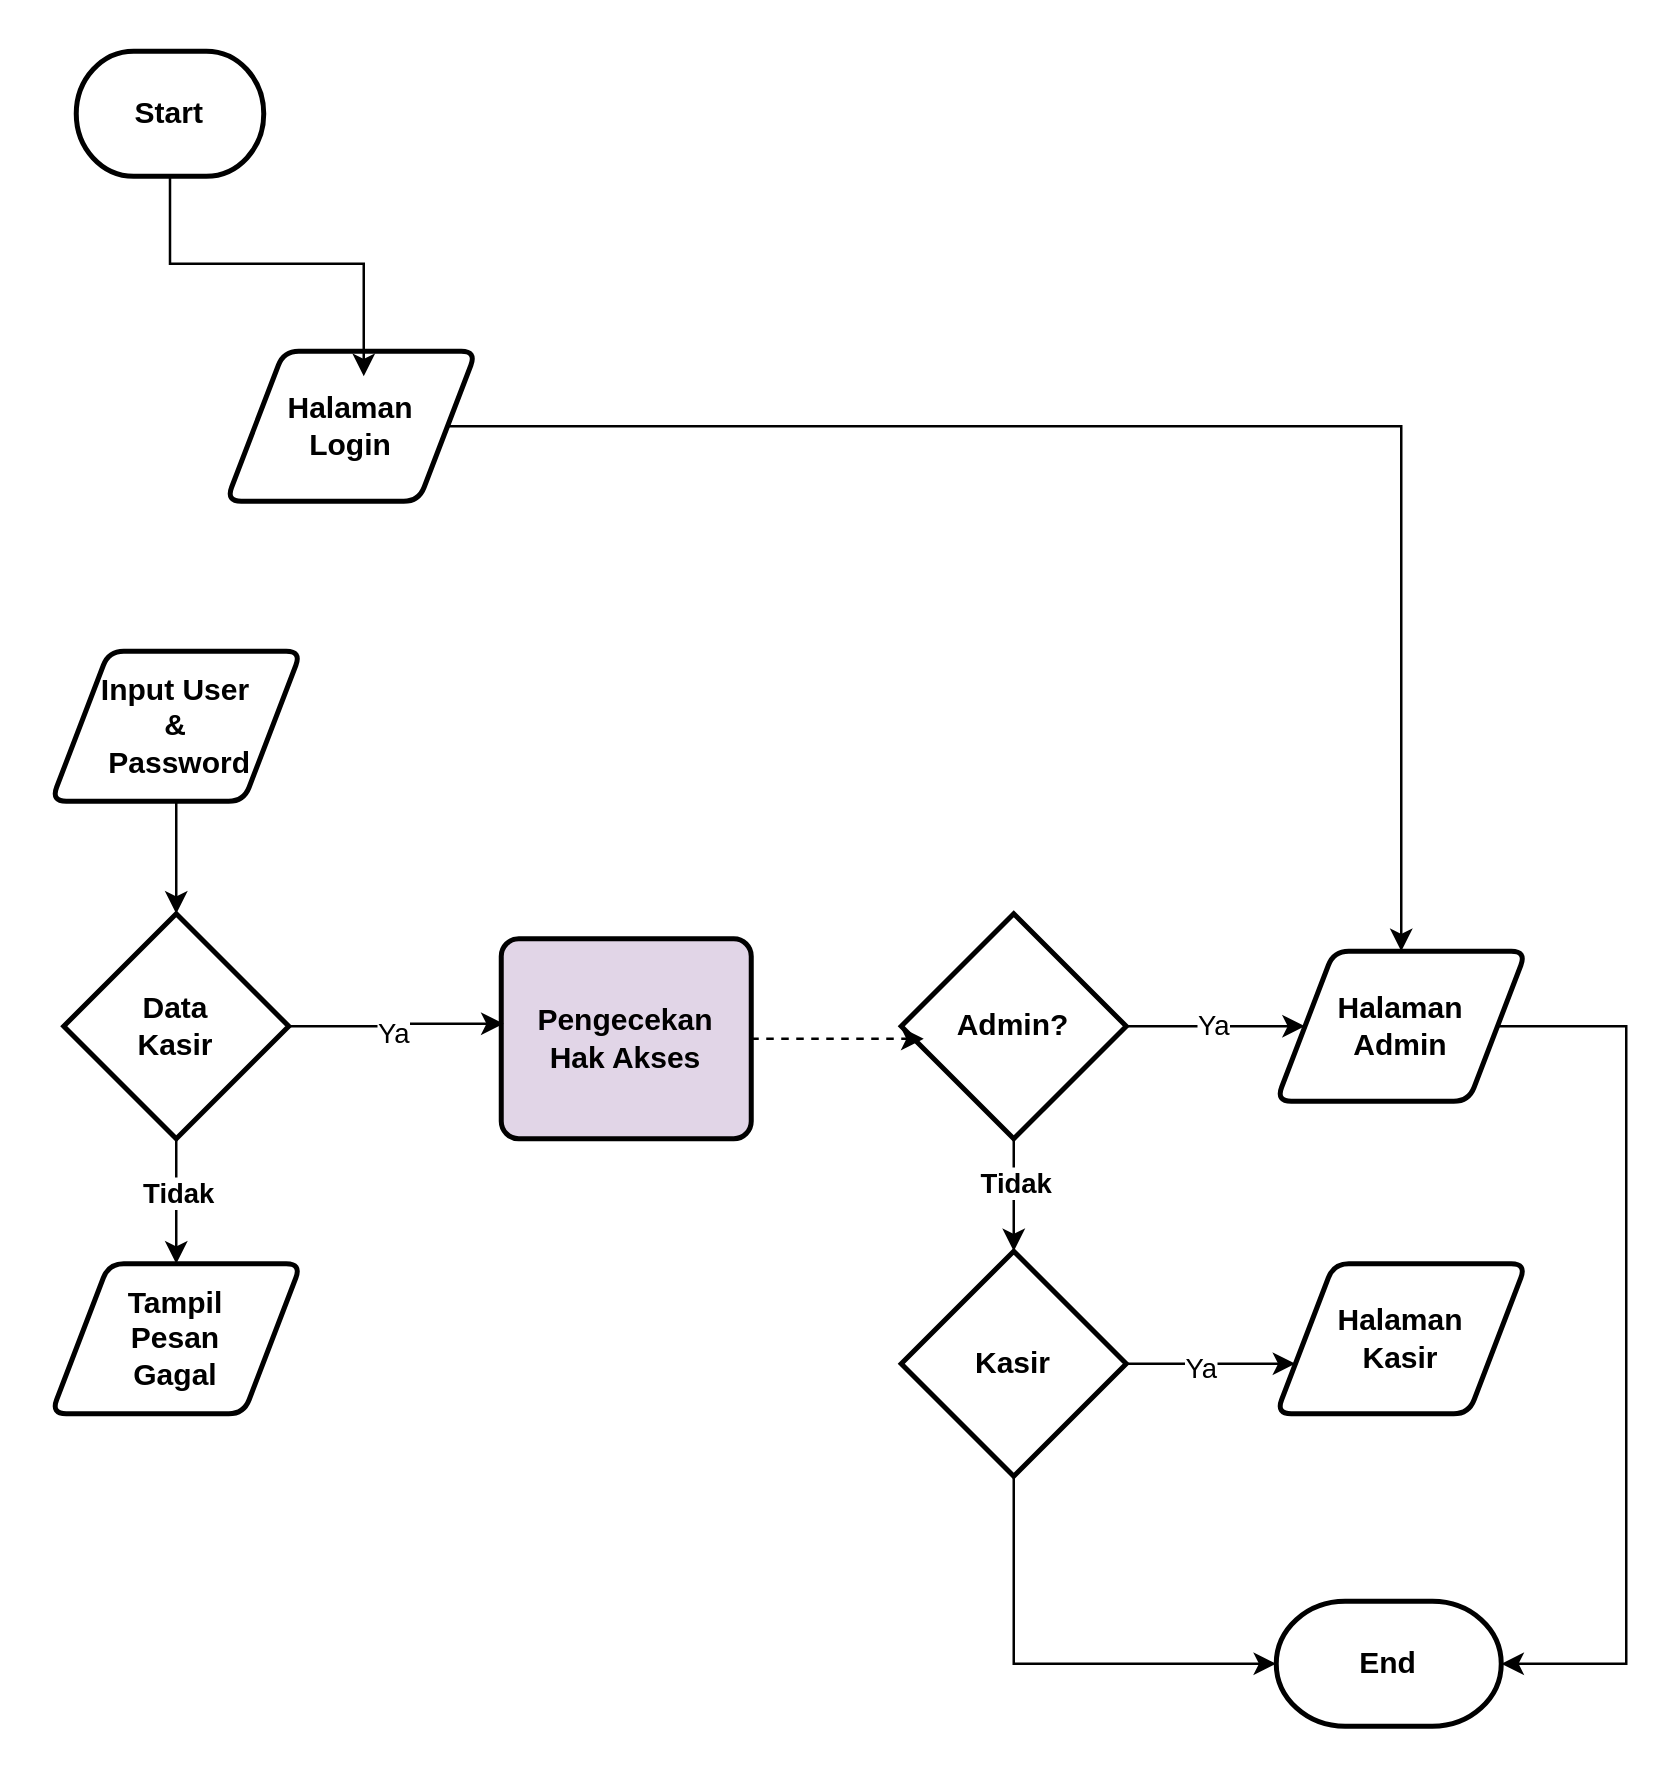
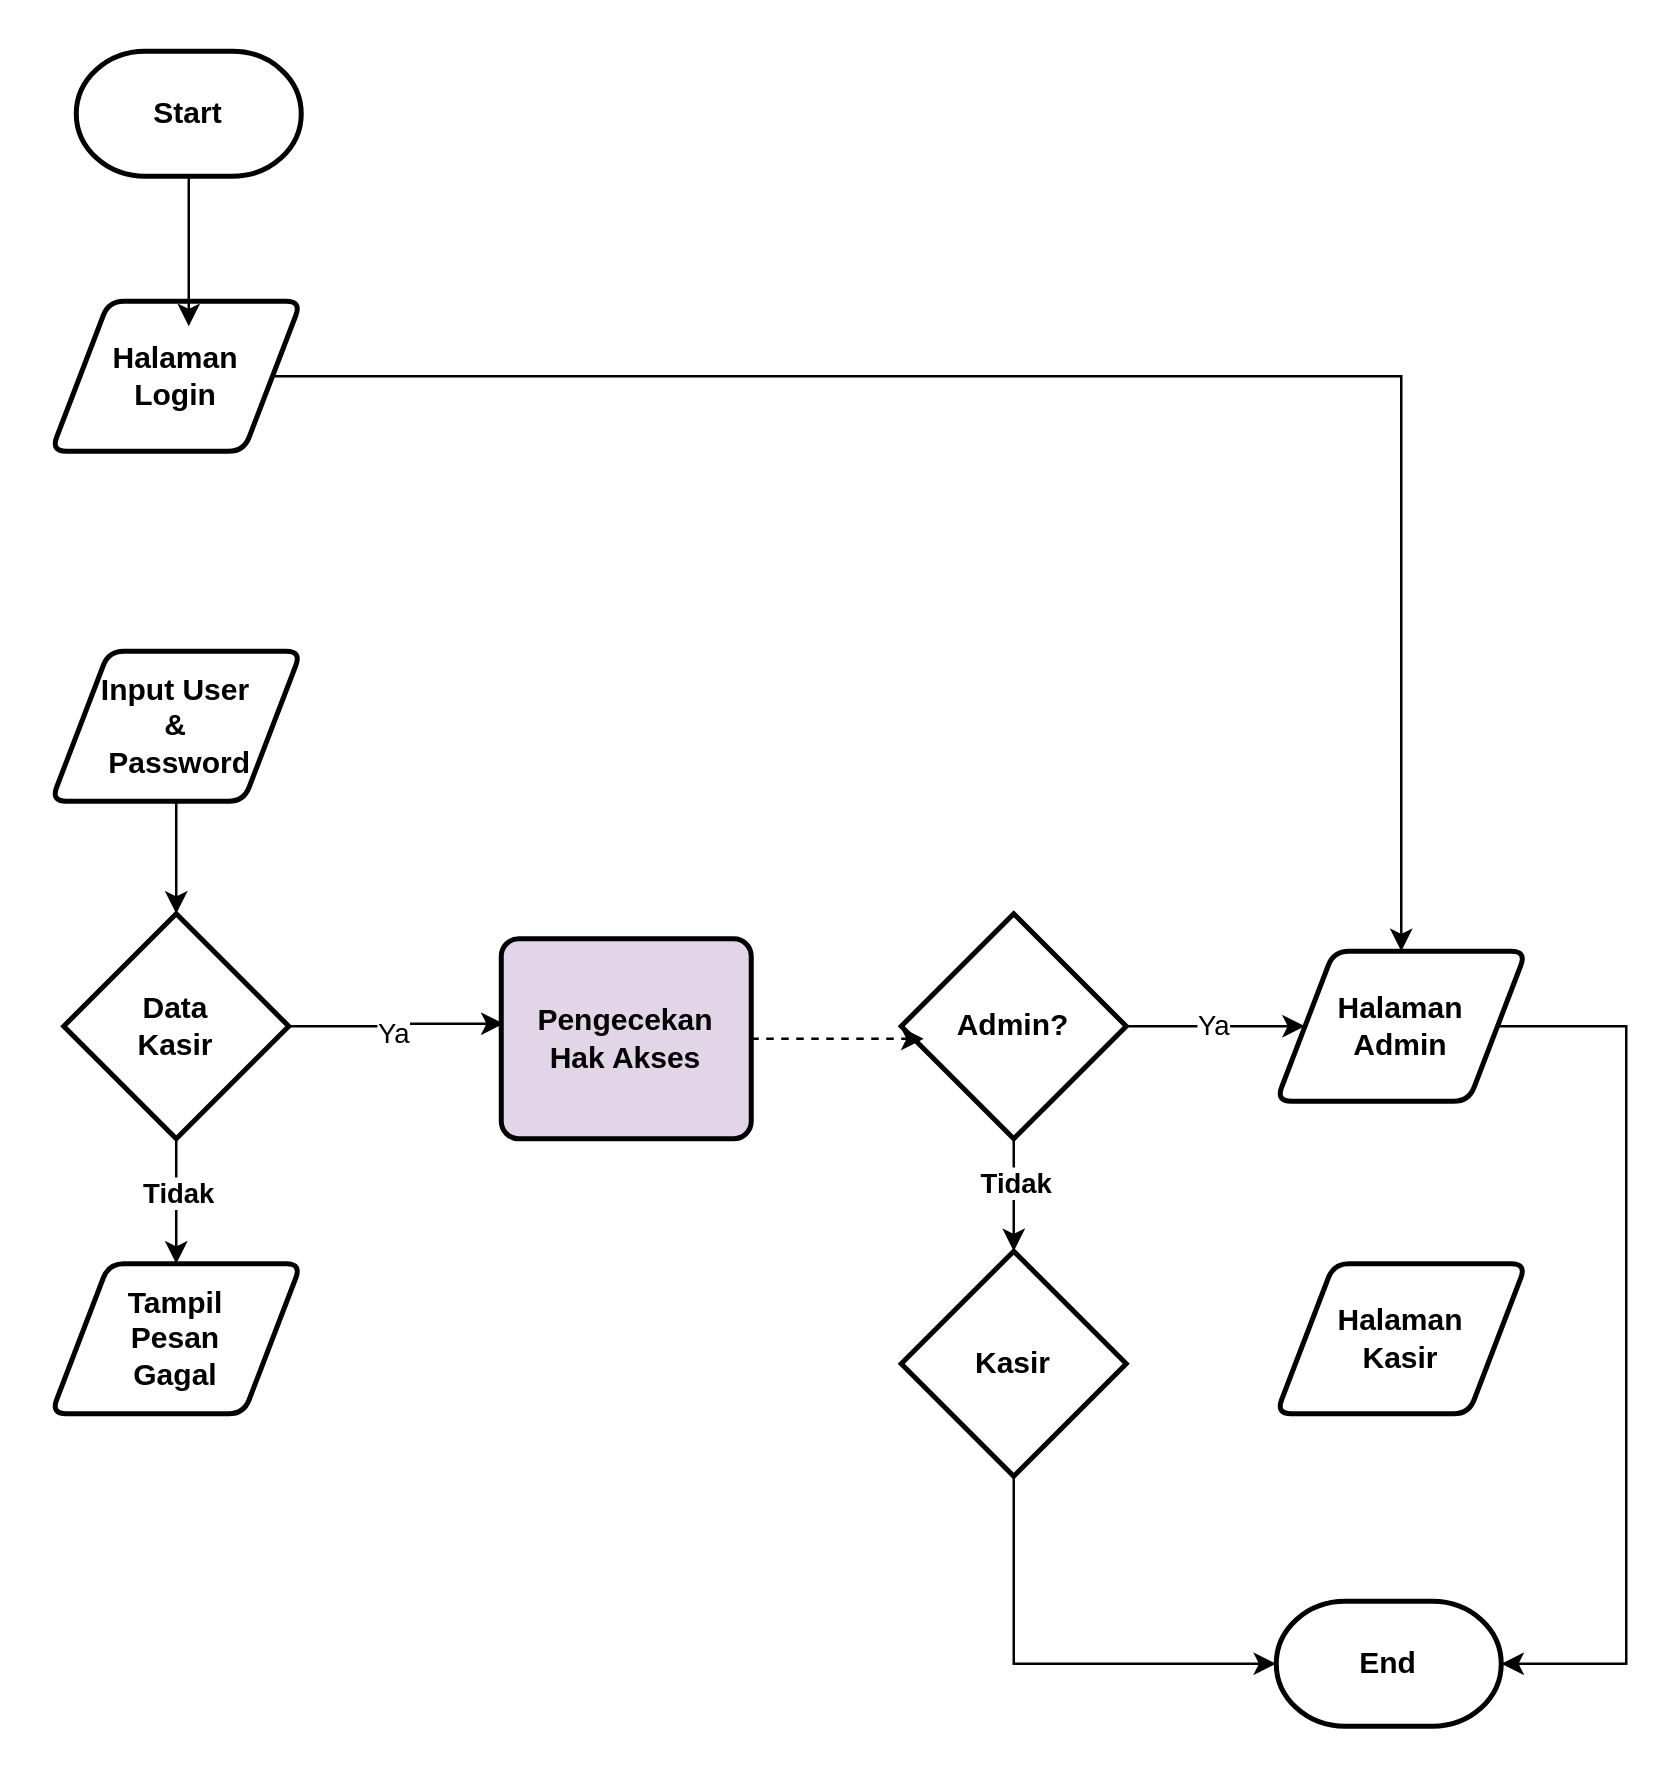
node "Start": size 188x125 -> 225x125
node "Halaman Login": moved (351, 426) -> (176, 376)
edge "Kasir" -> "Halaman Kasir": removed, label "Ya"
